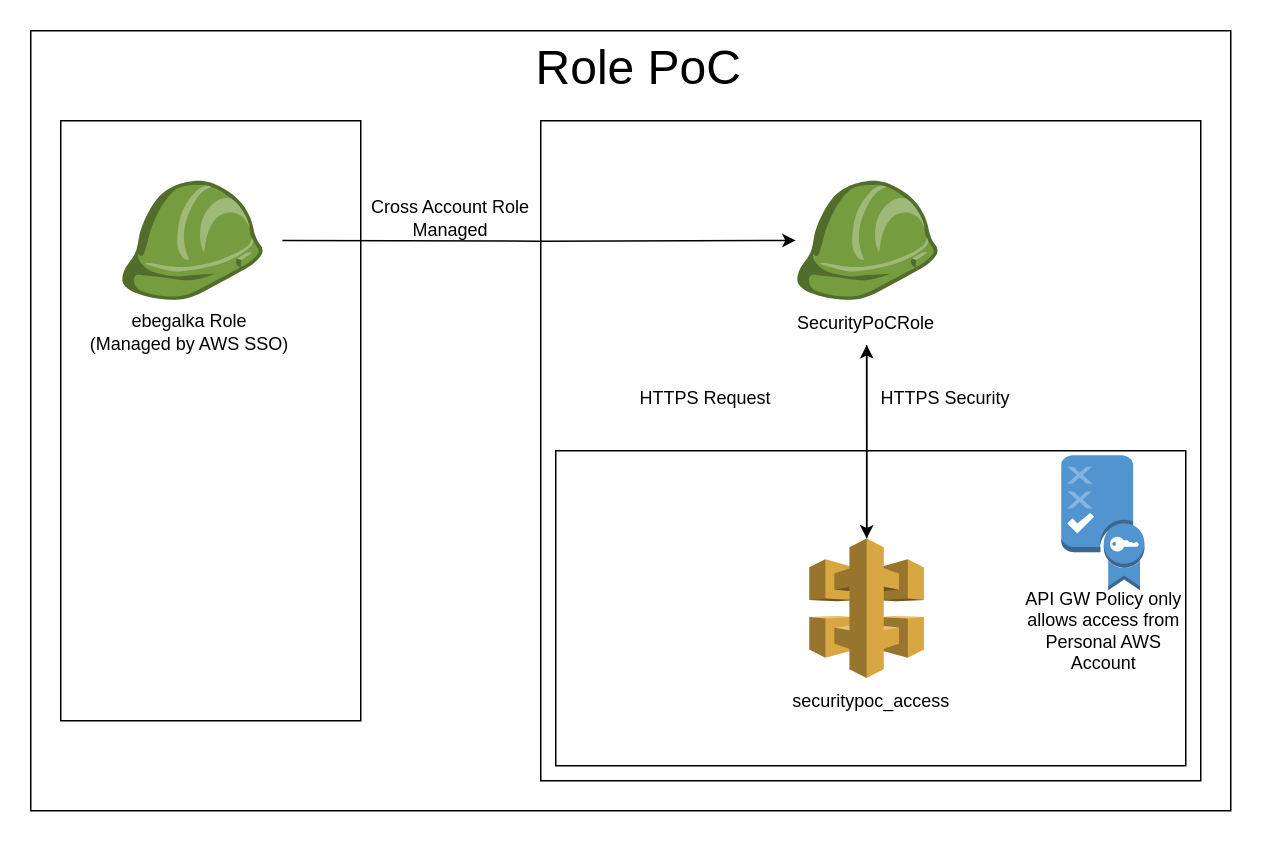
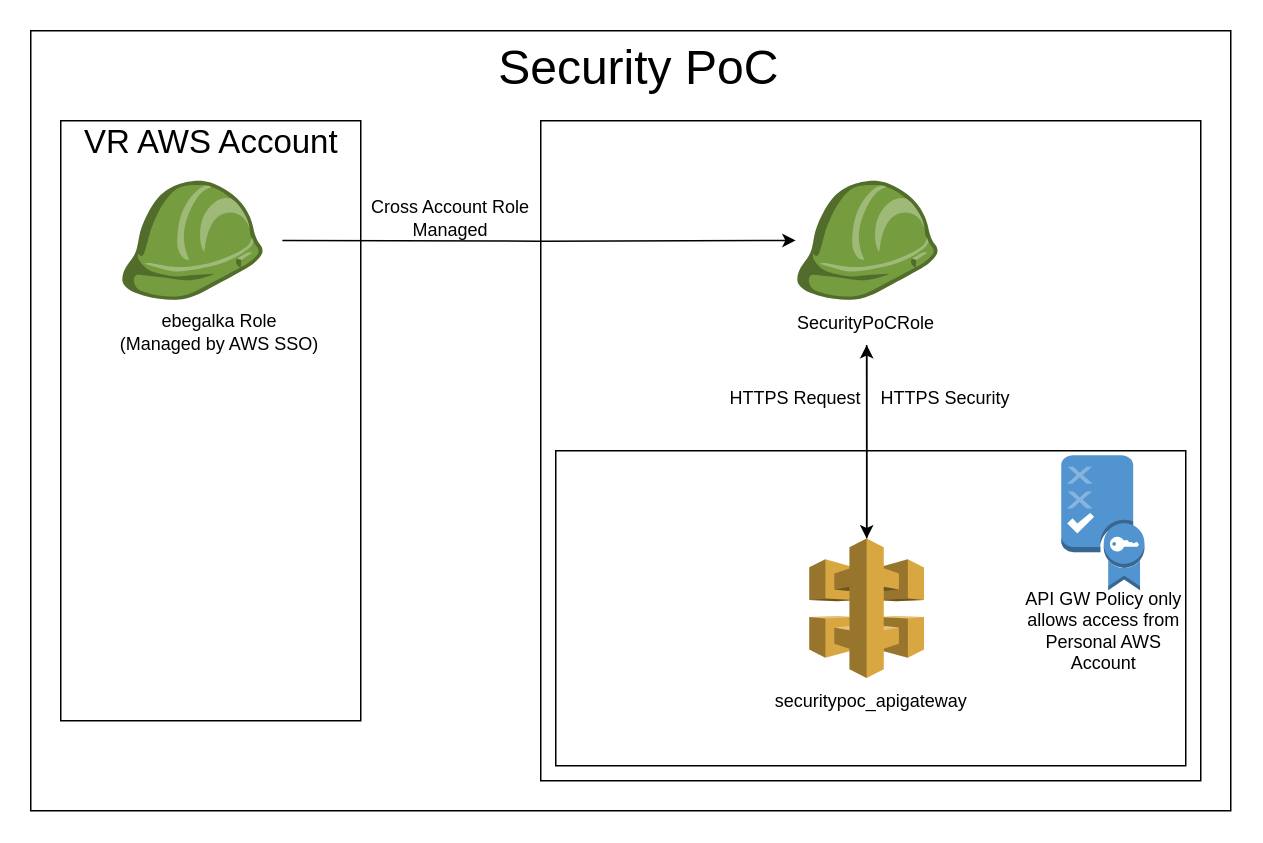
node "Role PoC": label "Role PoC" -> "Security PoC"
node "VR AWS Account": added
node "ebegalka Role (Managed by AWS SSO)": moved (190, 332) -> (220, 332)
node "HTTPS Request": moved (706, 398) -> (796, 398)
node "securitypoc_access": label "securitypoc_access" -> "securitypoc_apigateway"
